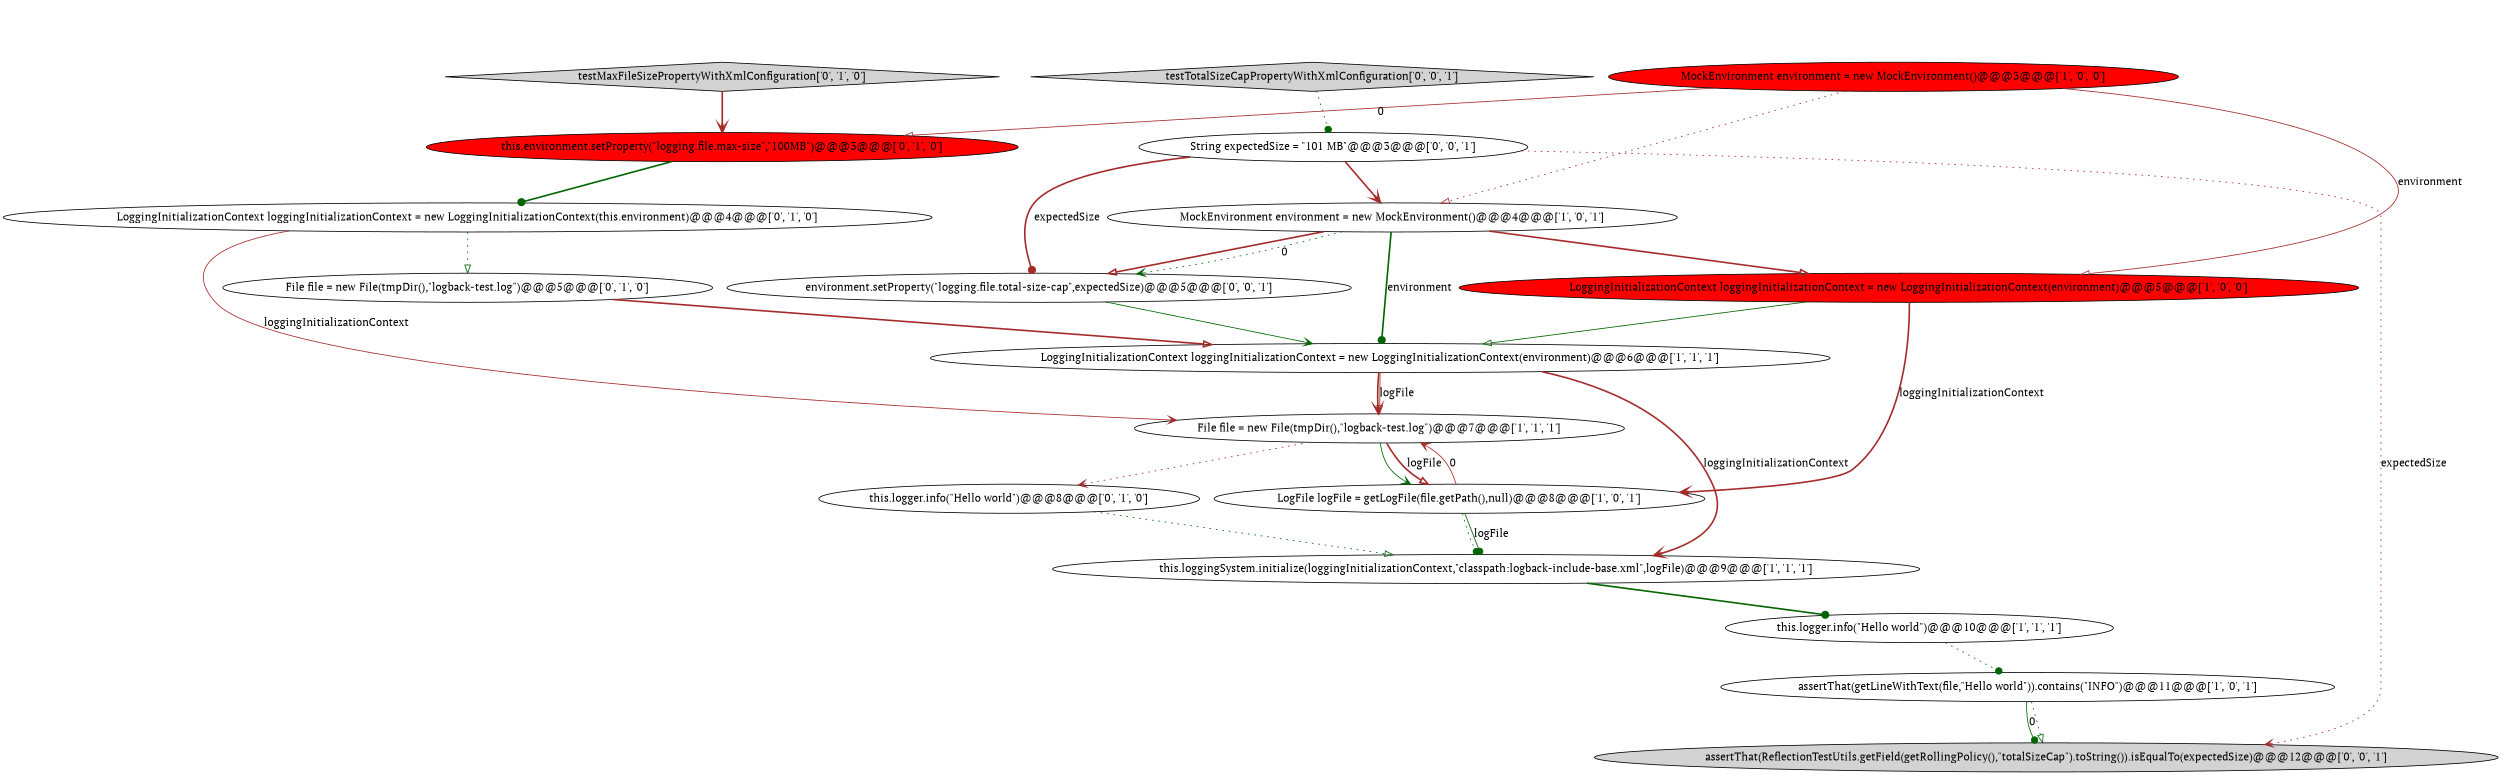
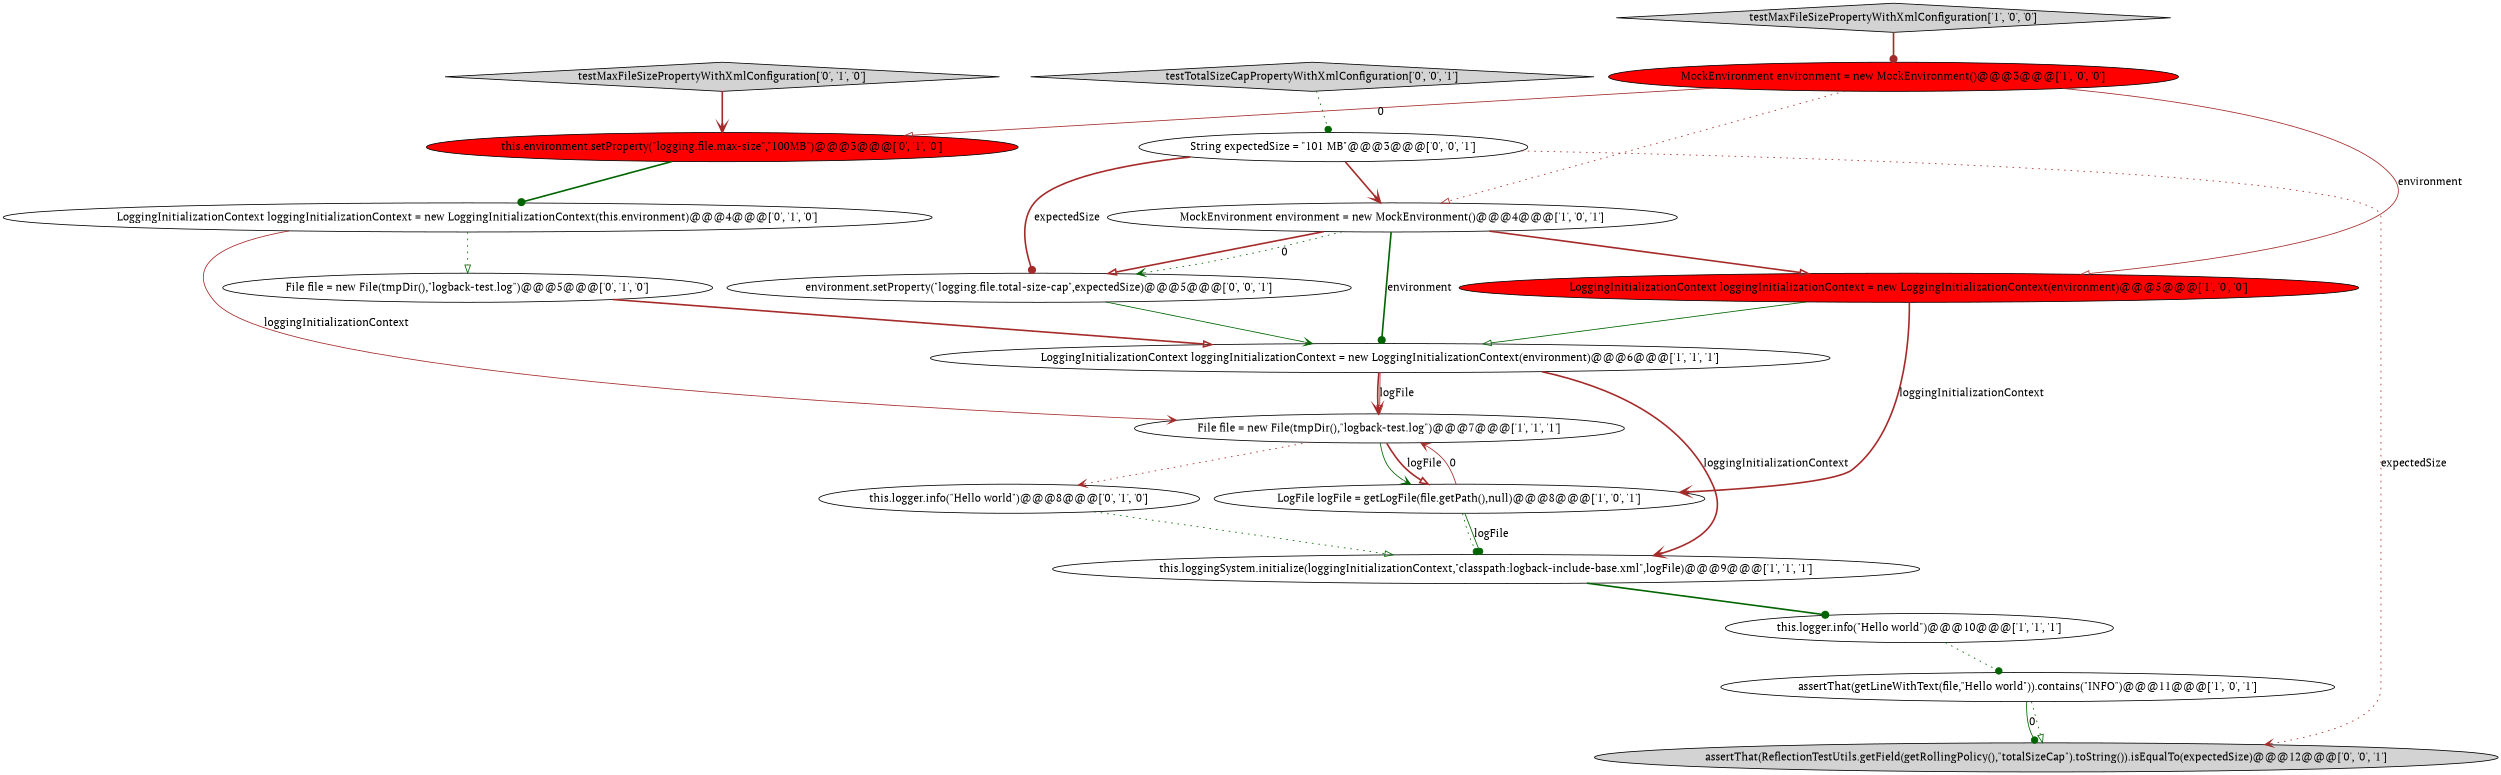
node "testMaxFileSizePropertyWithXmlConfiguration['1', '0', '0']": added
